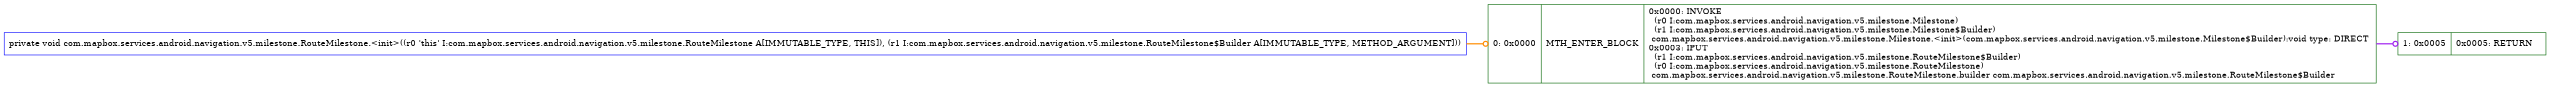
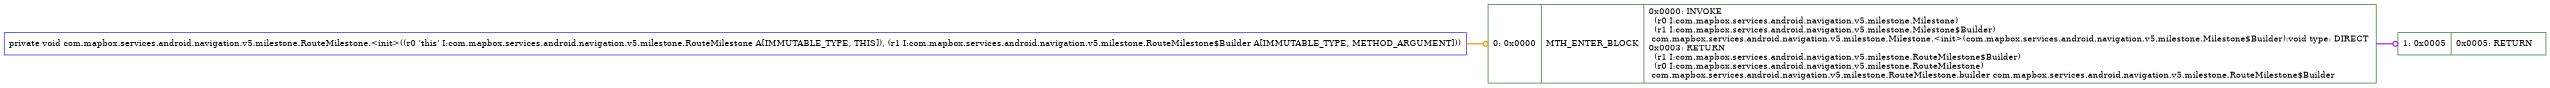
node "0: 0x0000": text "0x0003: IPUT" -> "0x0003: RETURN"
